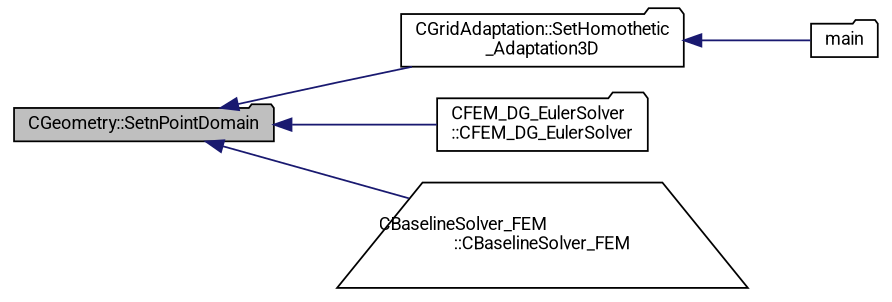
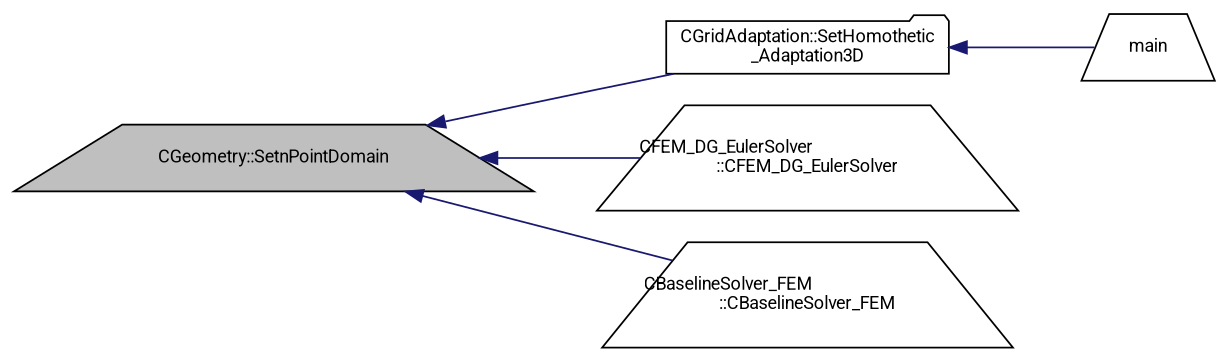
node "main": shape folder -> trapezium
node "CGeometry::SetnPointDomain": shape folder -> trapezium
node "CFEM_DG_EulerSolver ::CFEM_DG_EulerSolver": shape folder -> trapezium
